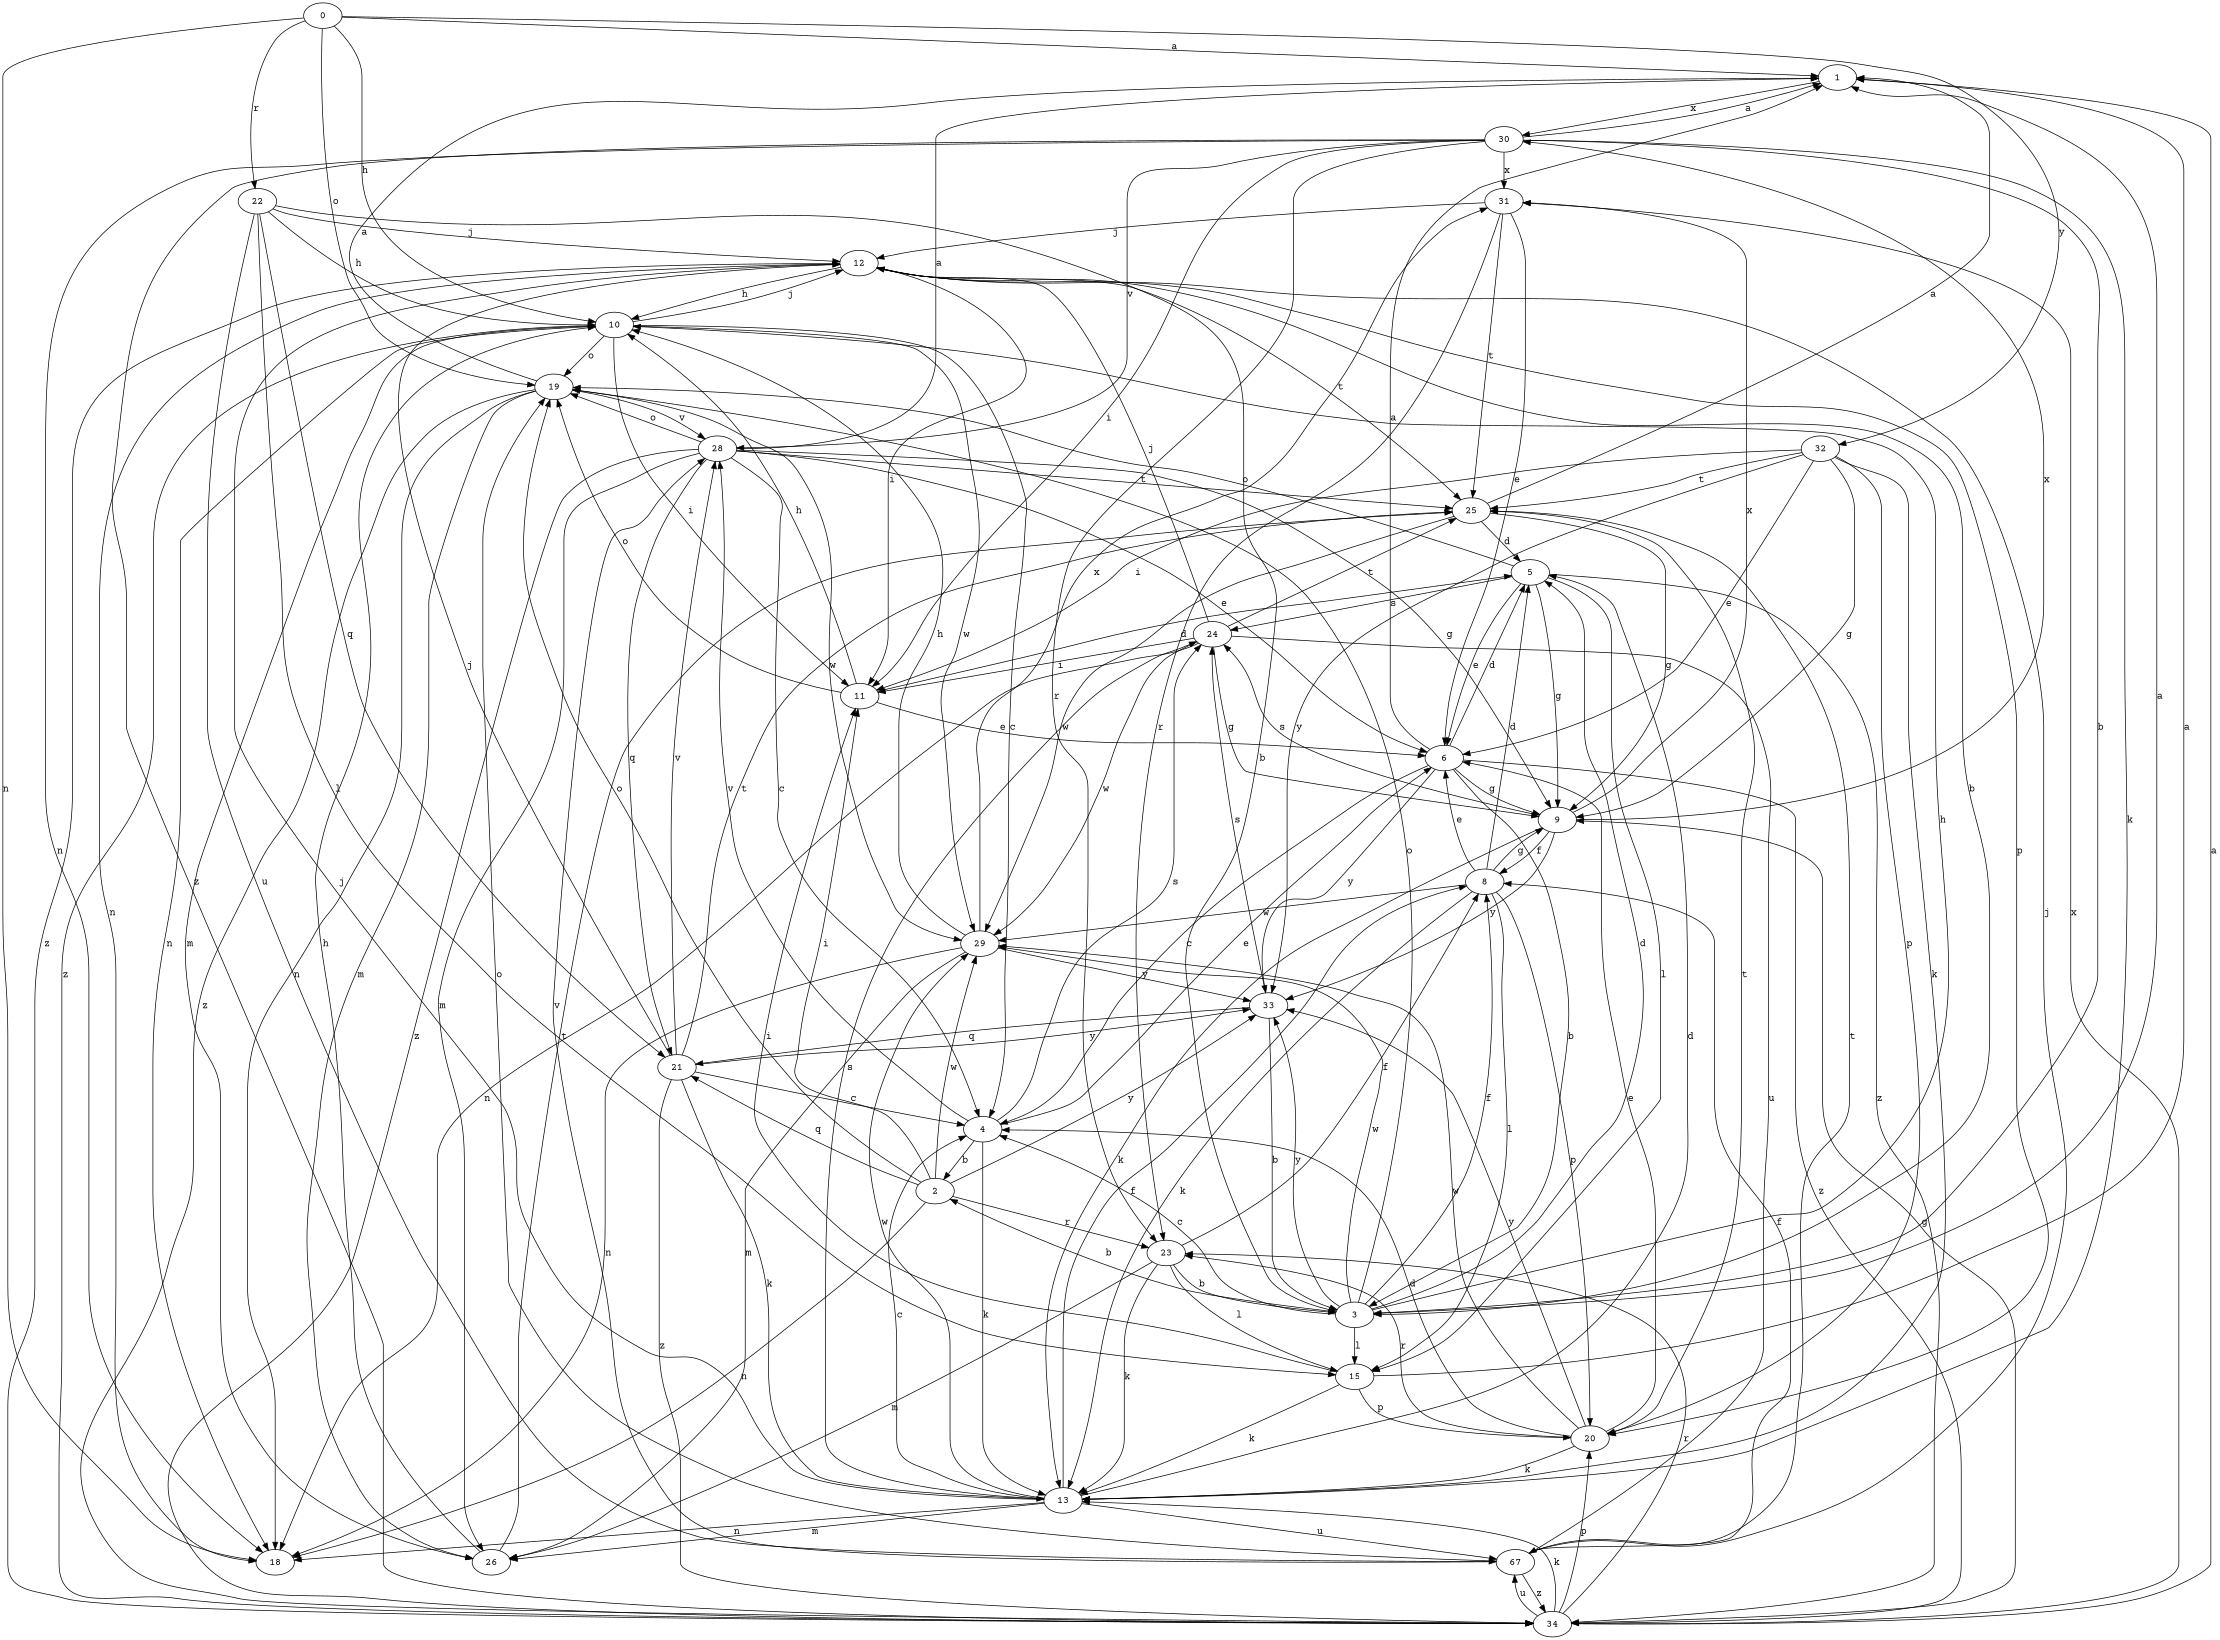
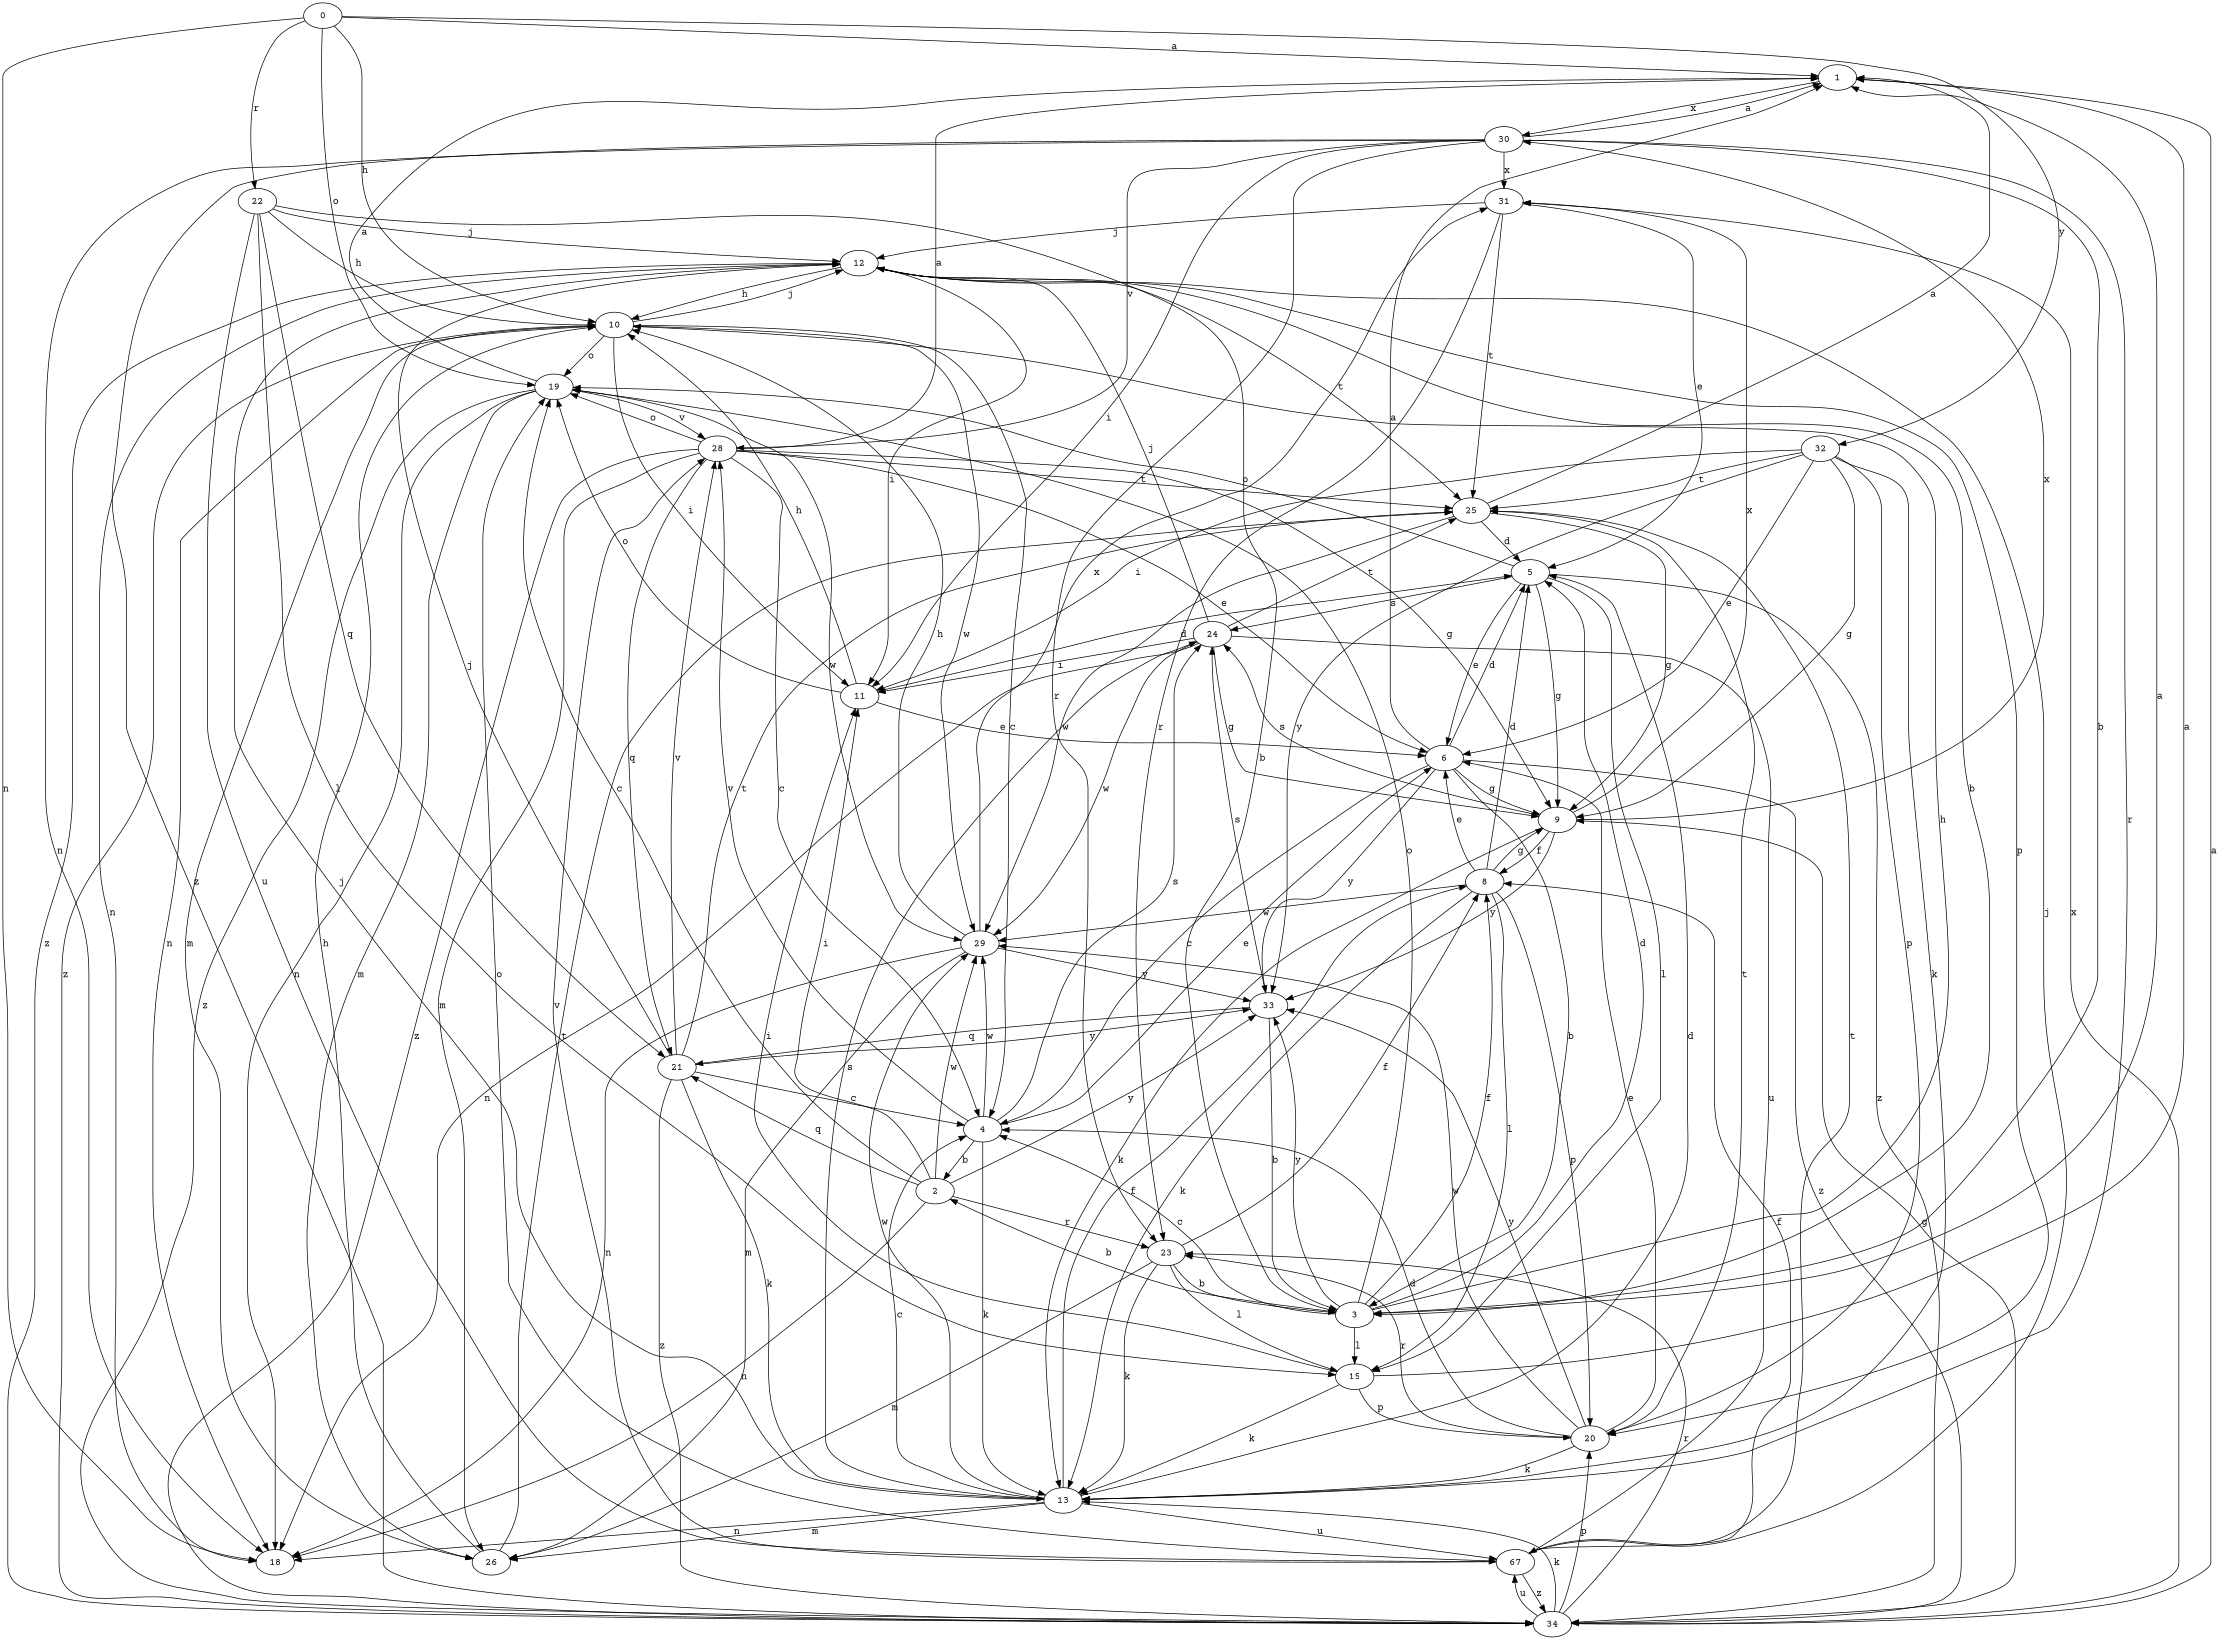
edge "31" -> "6": now "31" -> "5"
edge "2" -> "19": label "o" -> "c"
edge "30" -> "13": label "k" -> "r"
edge "3" -> "29": now "4" -> "29"
